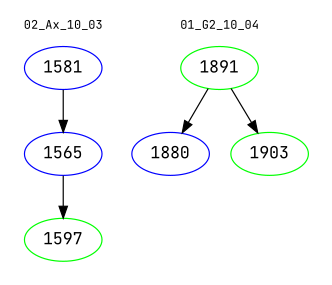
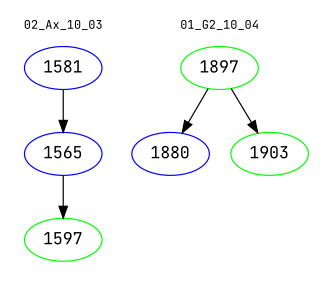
node "1891": label "1891" -> "1897"
